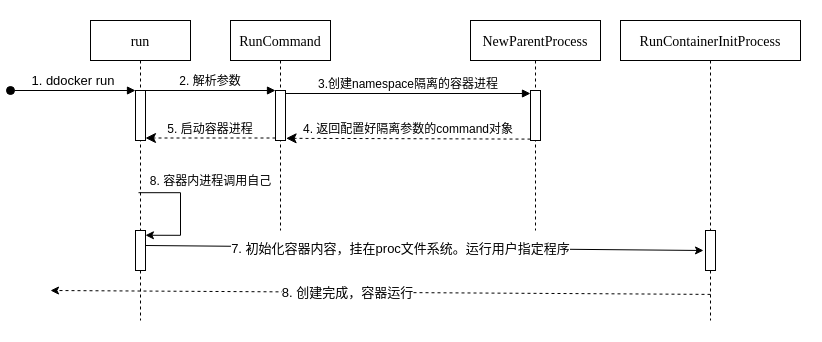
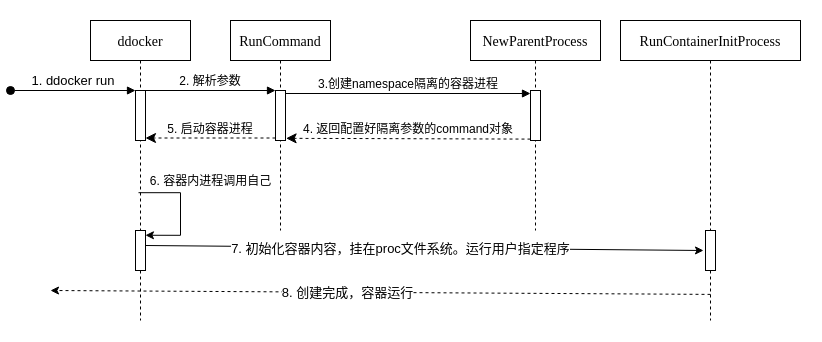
node "run": label "run" -> "ddocker"
node "8. 容器内进程调用自己": label "8. 容器内进程调用自己" -> "6. 容器内进程调用自己"
